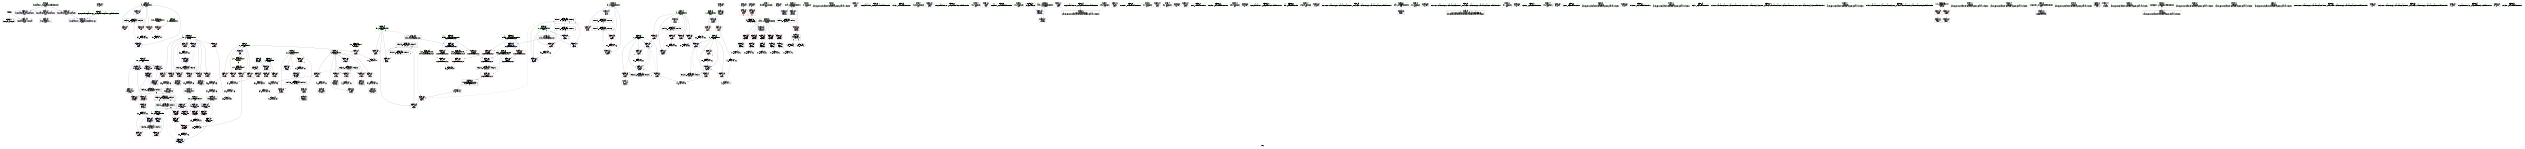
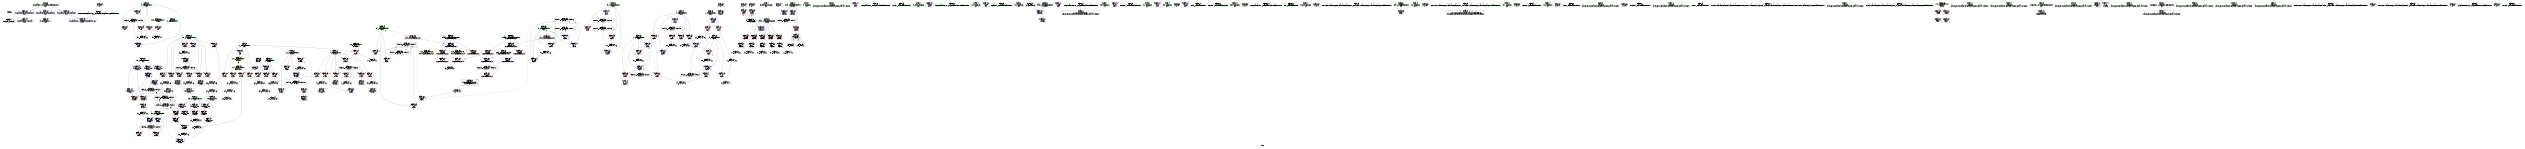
node "NodeID: 169": added
